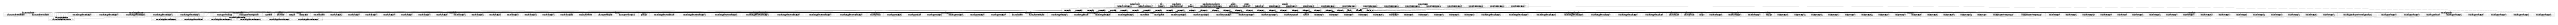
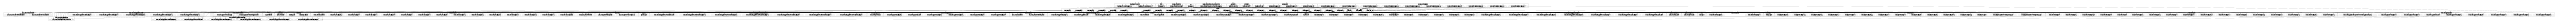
node "Moose::BEGIN@12": removed
cluster "Moose::Meta::Role::Application": label "Moose::Meta::Role::Application" -> "SimpleDB::Meta::Role::Application"
node "Moose::Meta::Instance::BEGIN@11": removed
